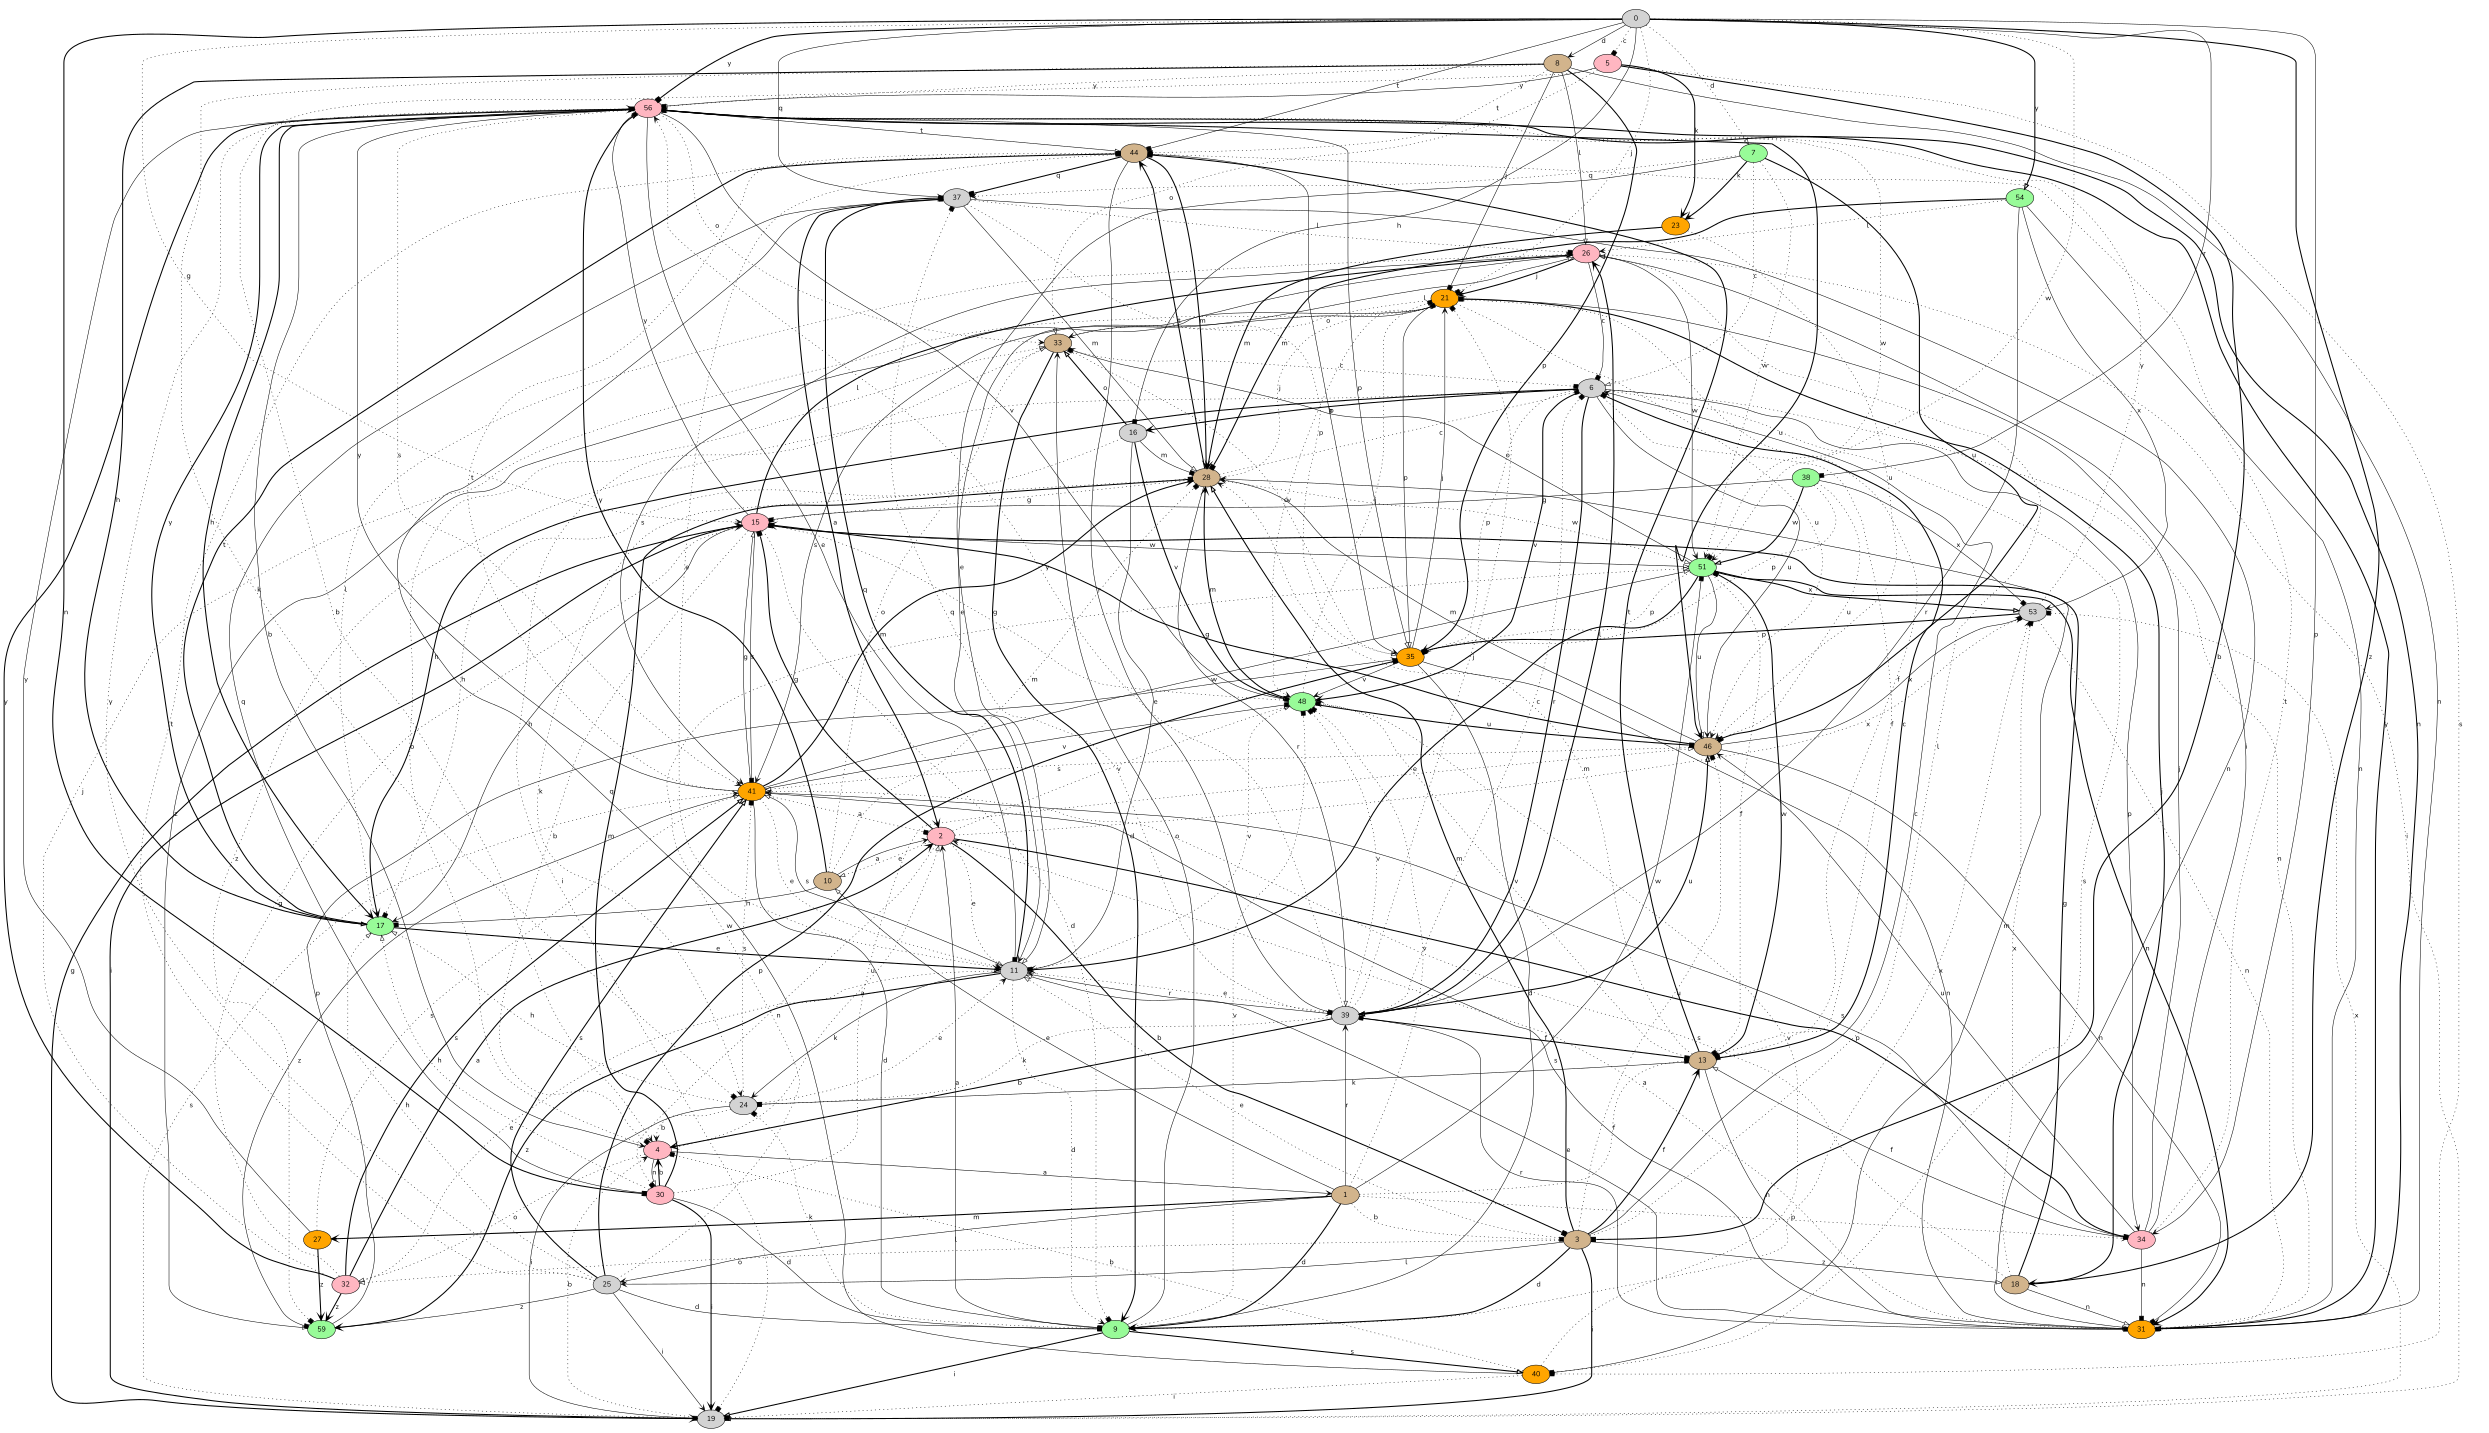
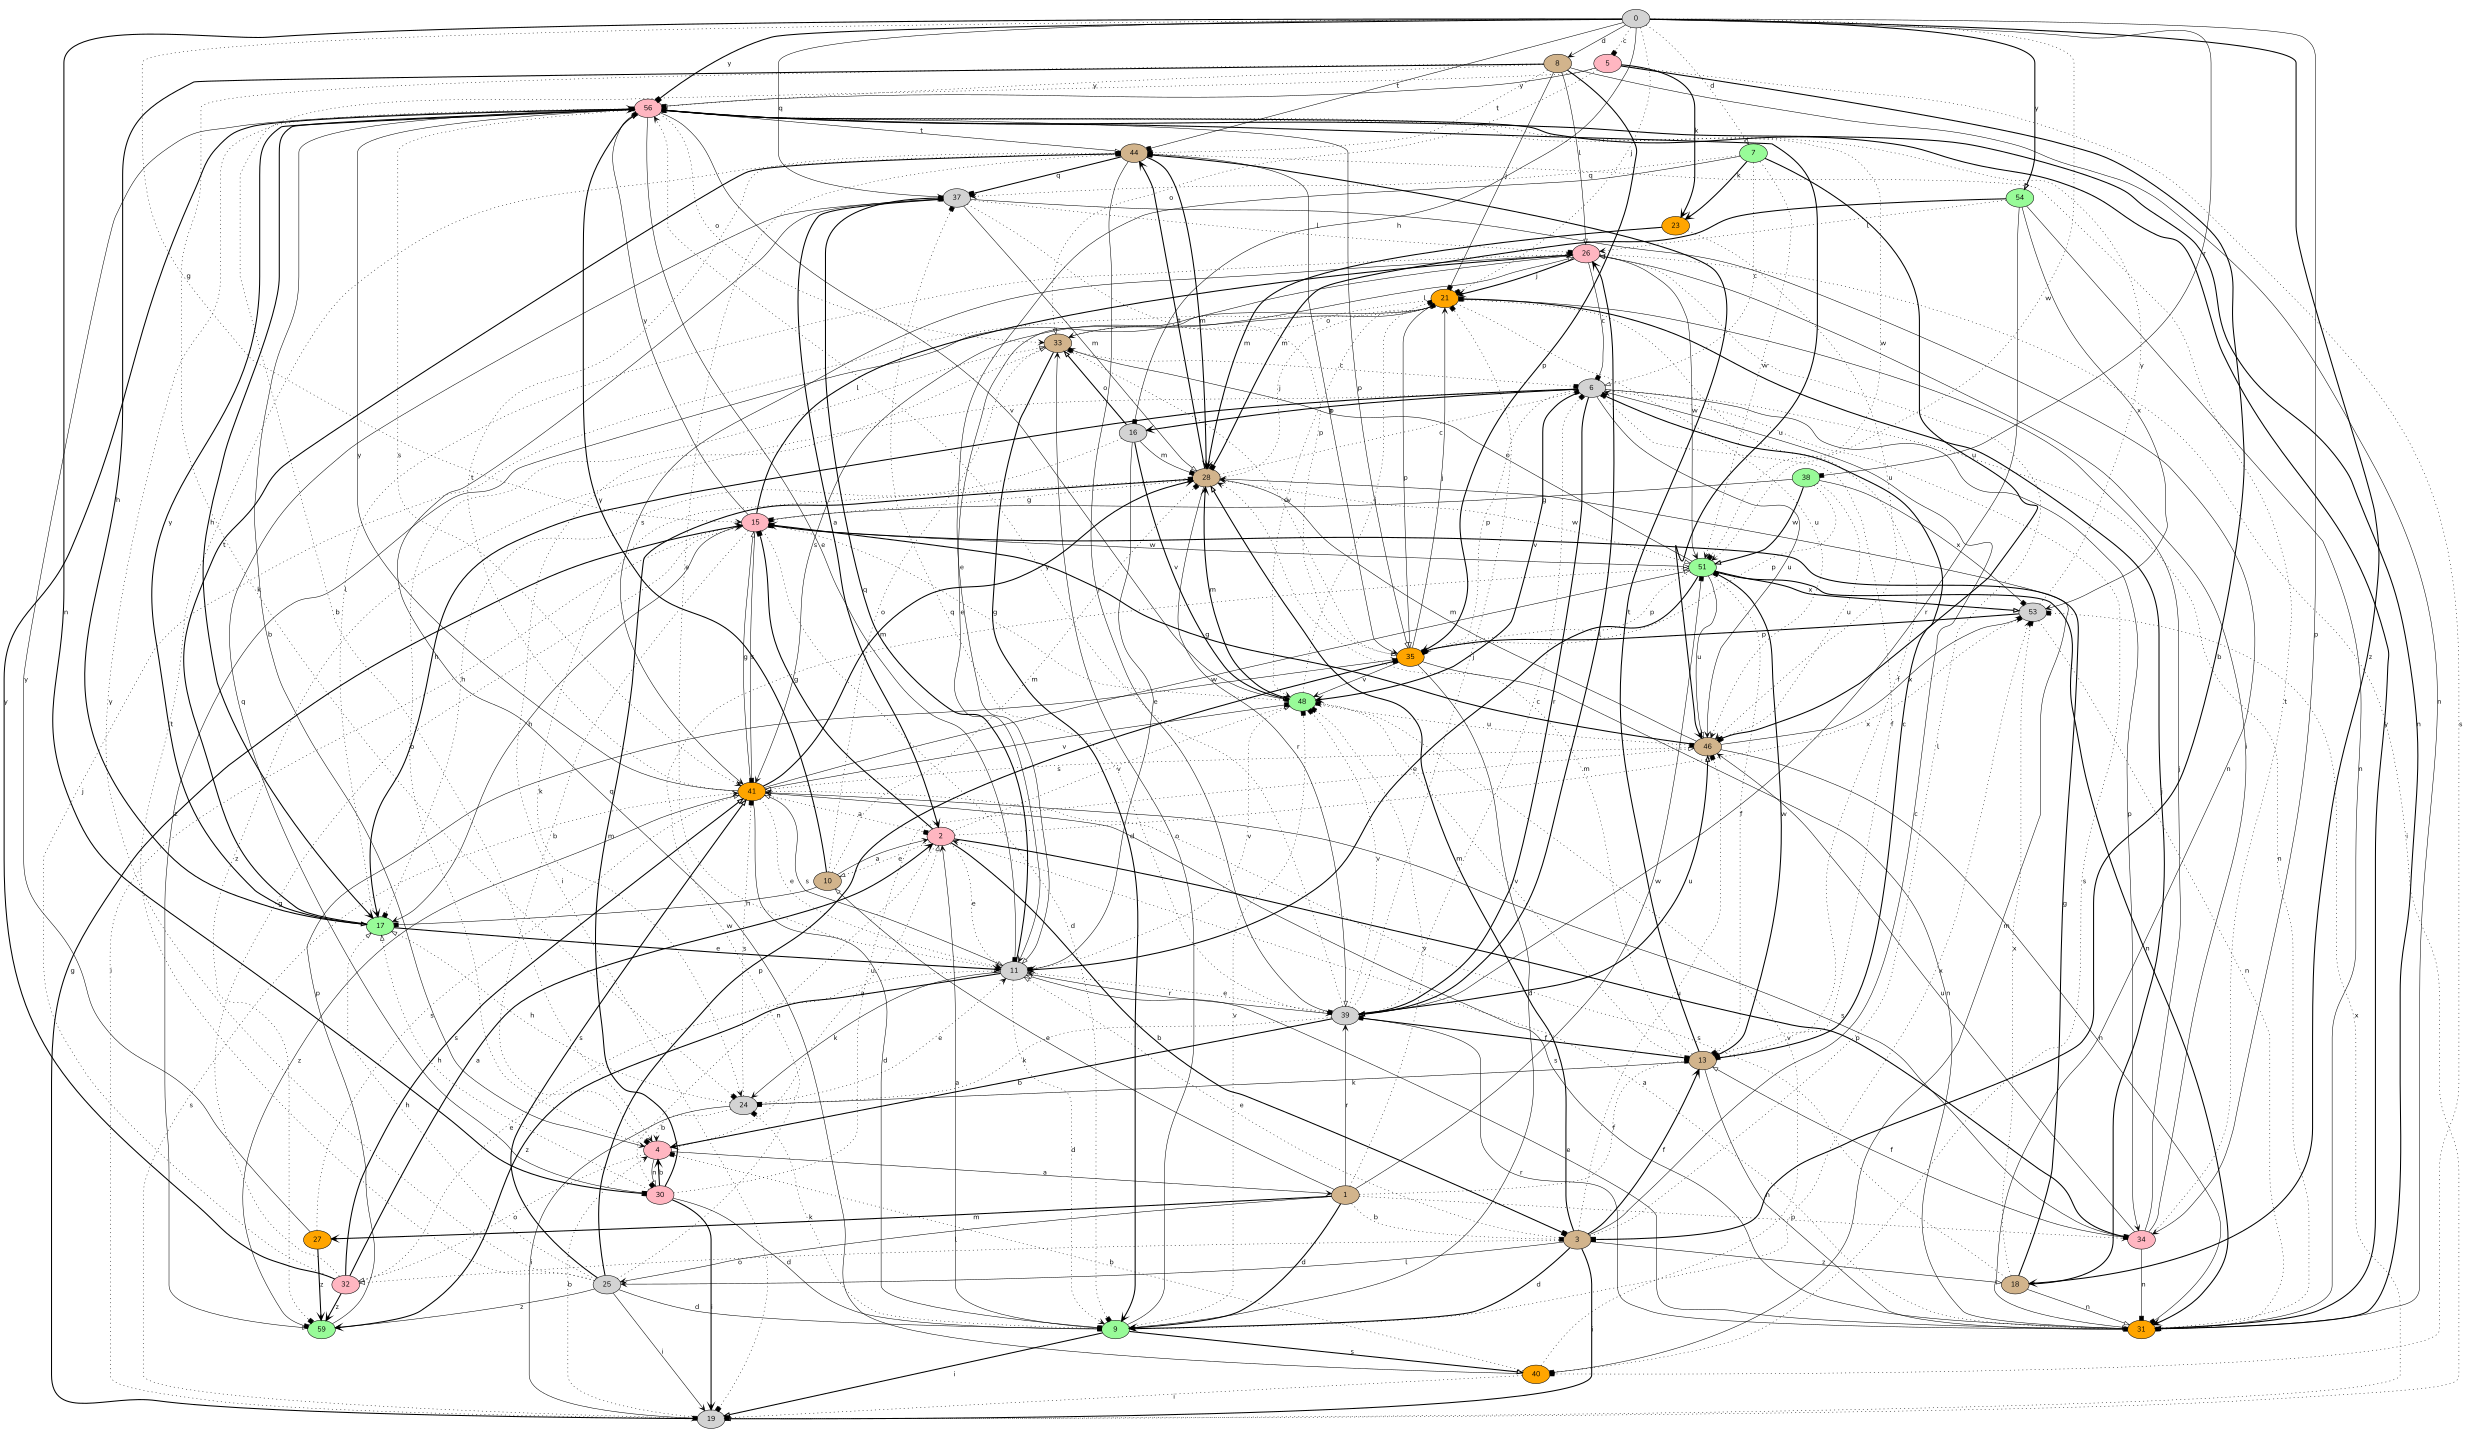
edge "48" -> "46": style bold -> dotted
edge "15" -> "19": style bold -> dotted
